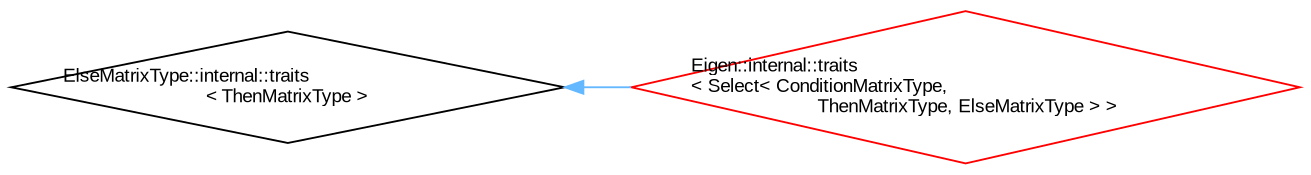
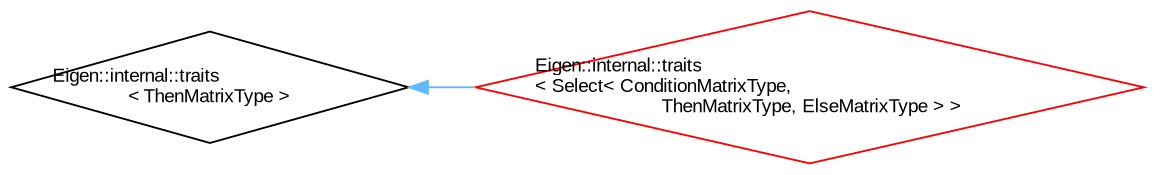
node "ElseMatrixType::internal::traits < ThenMatrixType >": label "ElseMatrixType::internal::traits < ThenMatrixType >" -> "Eigen::internal::traits < ThenMatrixType >"
